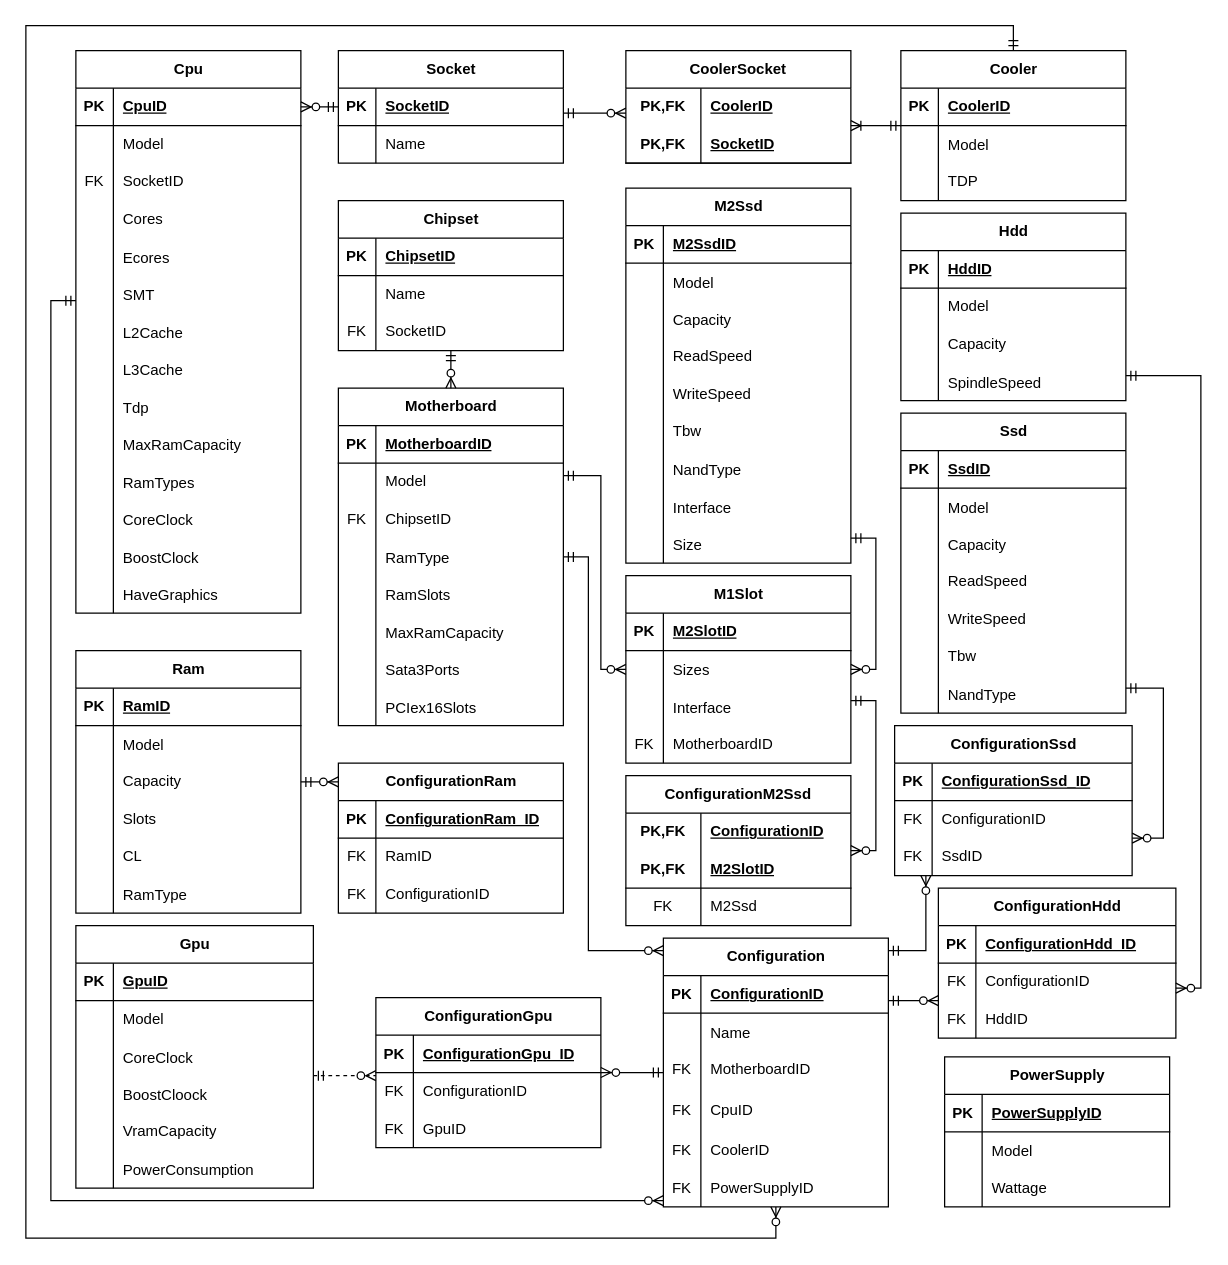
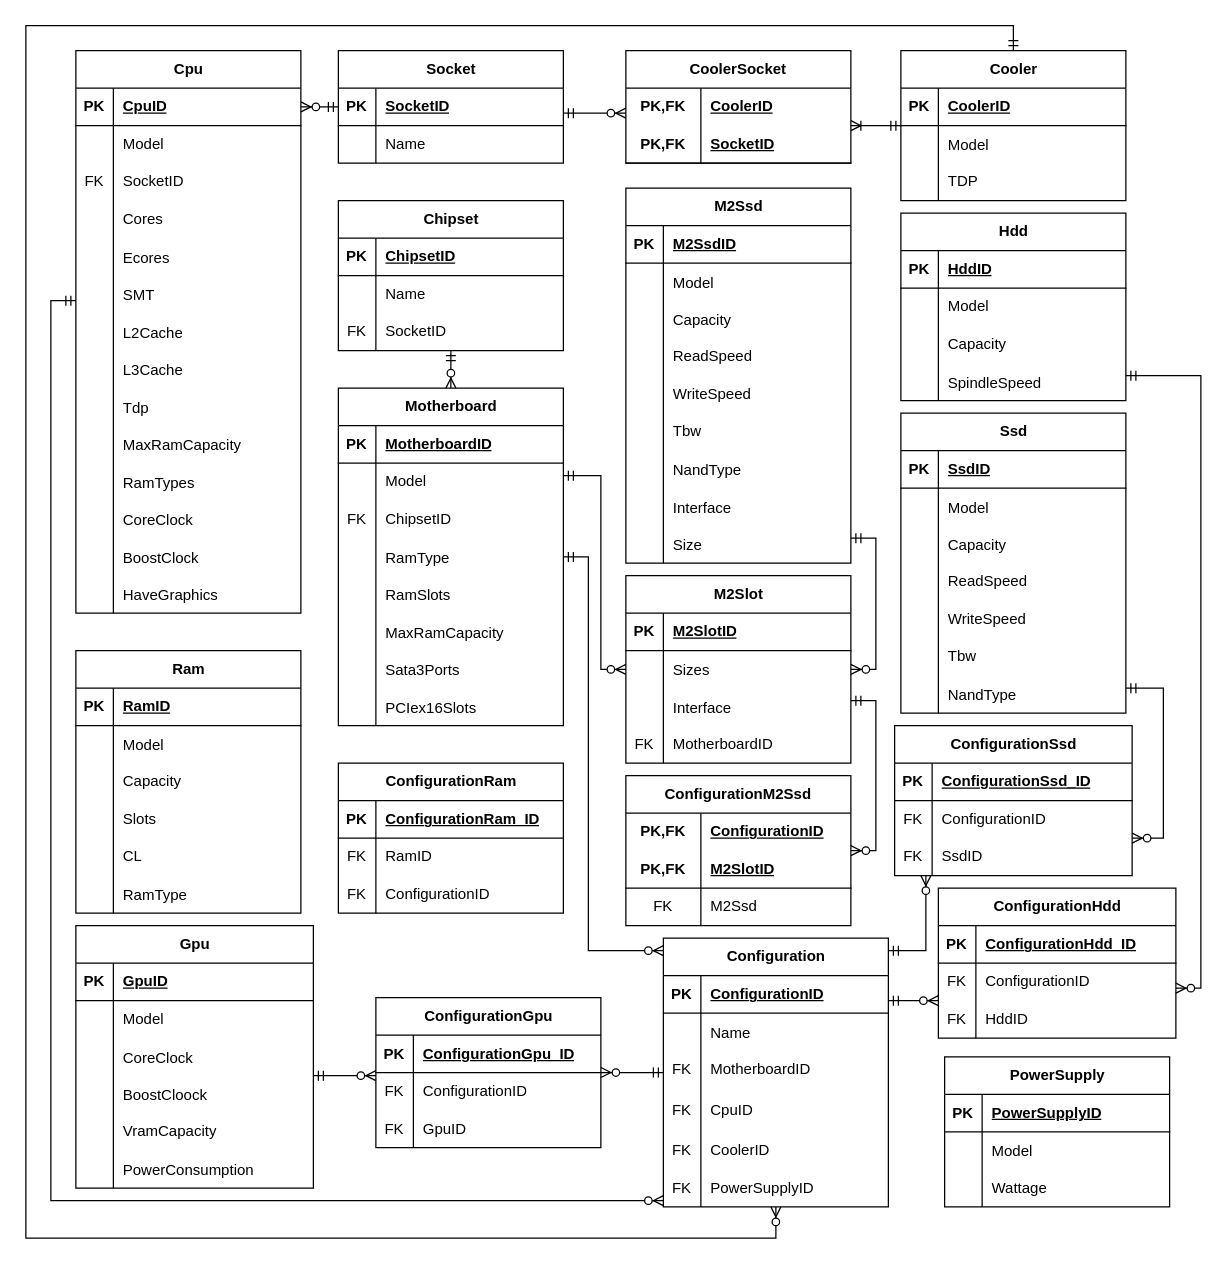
node "M1Slot": label "M1Slot" -> "M2Slot"
edge "Ram" -- "ConfigurationRam": removed
edge "Gpu" -- "ConfigurationGpu": style dashed -> solid
